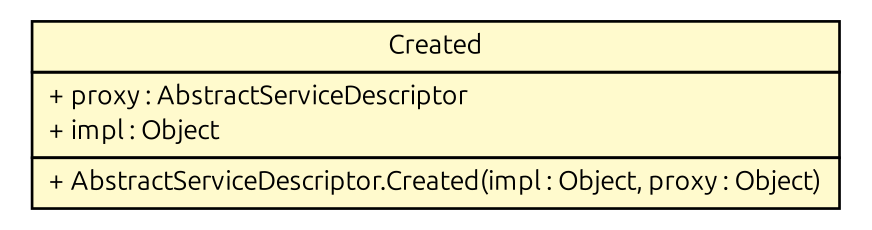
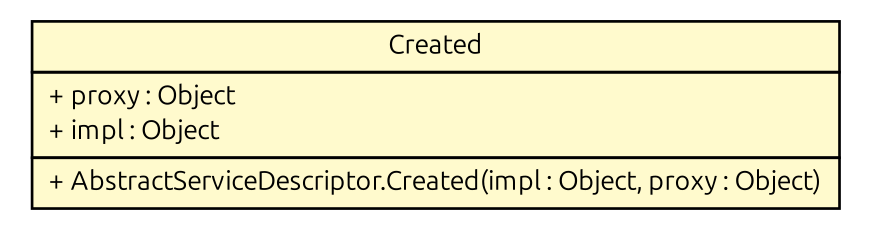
node "Created": text "+ proxy : AbstractServiceDescriptor" -> "+ proxy : Object"
